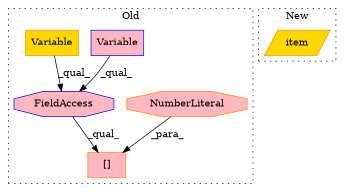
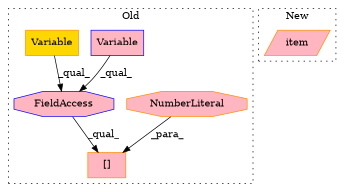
node "item": fillcolor gold -> lightpink
